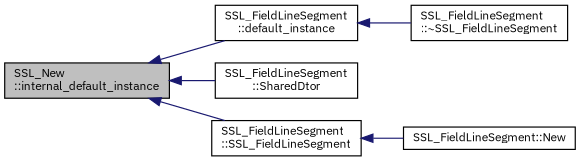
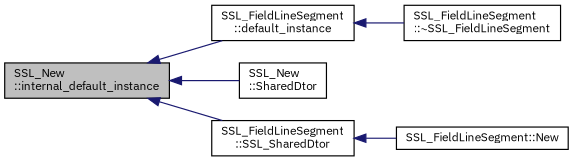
node "SSL_FieldLineSegment ::SharedDtor": label "SSL_FieldLineSegment ::SharedDtor" -> "SSL_New ::SharedDtor"
node "SSL_FieldLineSegment ::SSL_FieldLineSegment": label "SSL_FieldLineSegment ::SSL_FieldLineSegment" -> "SSL_FieldLineSegment ::SSL_SharedDtor"
